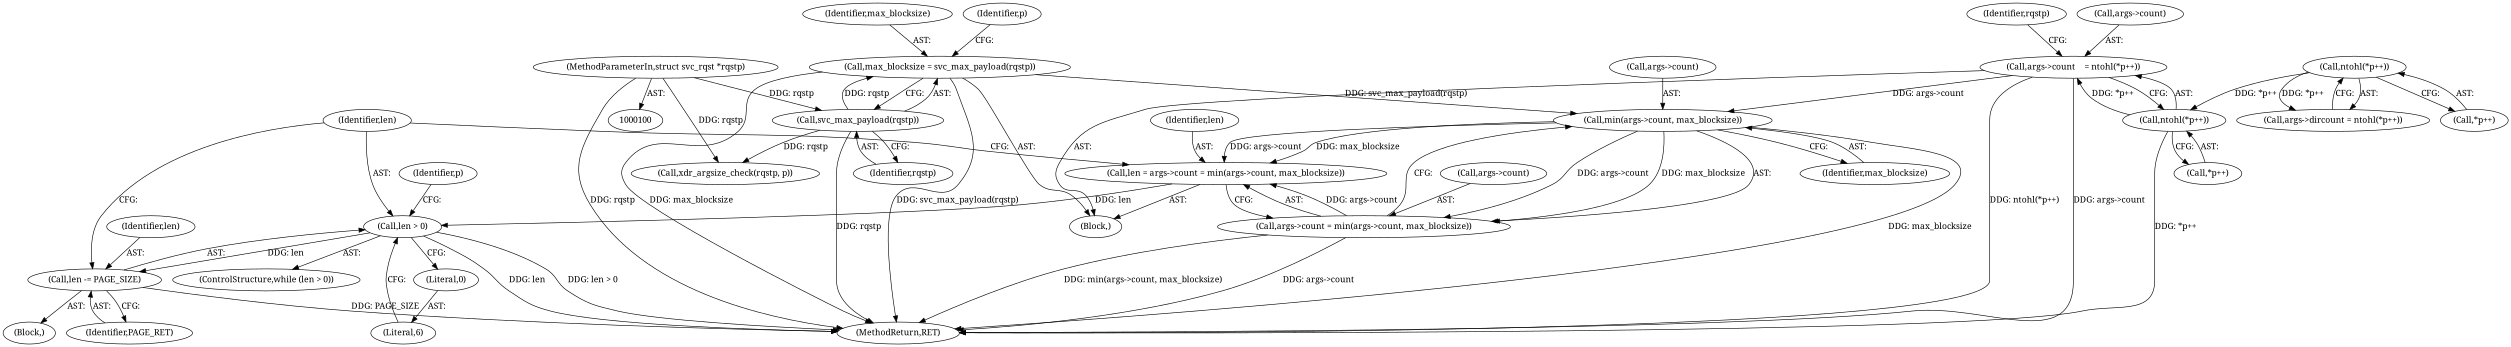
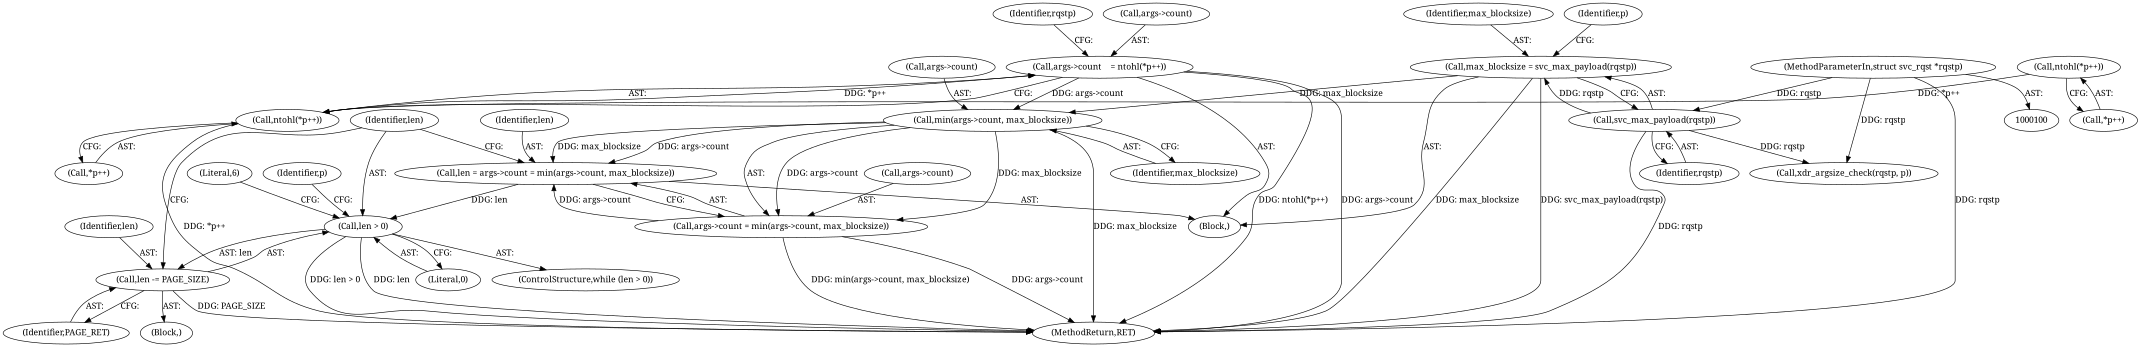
edge "(Call,max_blocksize = svc_max_payload(rqstp))" -> "(Call,min(args->count, max_blocksize))": label "DDG: svc_max_payload(rqstp)" -> "DDG: max_blocksize"
node "(Call,args->dircount = ntohl(*p++))": removed
edge "(Call,args->count = min(args->count, max_blocksize))" -> "(Call,min(args->count, max_blocksize))": removed, label "CFG:"
edge "(Call,len > 0)" -> "(Call,len -= PAGE_SIZE)": label "DDG: len" -> "AST: len"
edge "(Literal,0)" -> "(Literal,6)": now "(Literal,0)" -> "(Call,len > 0)"
